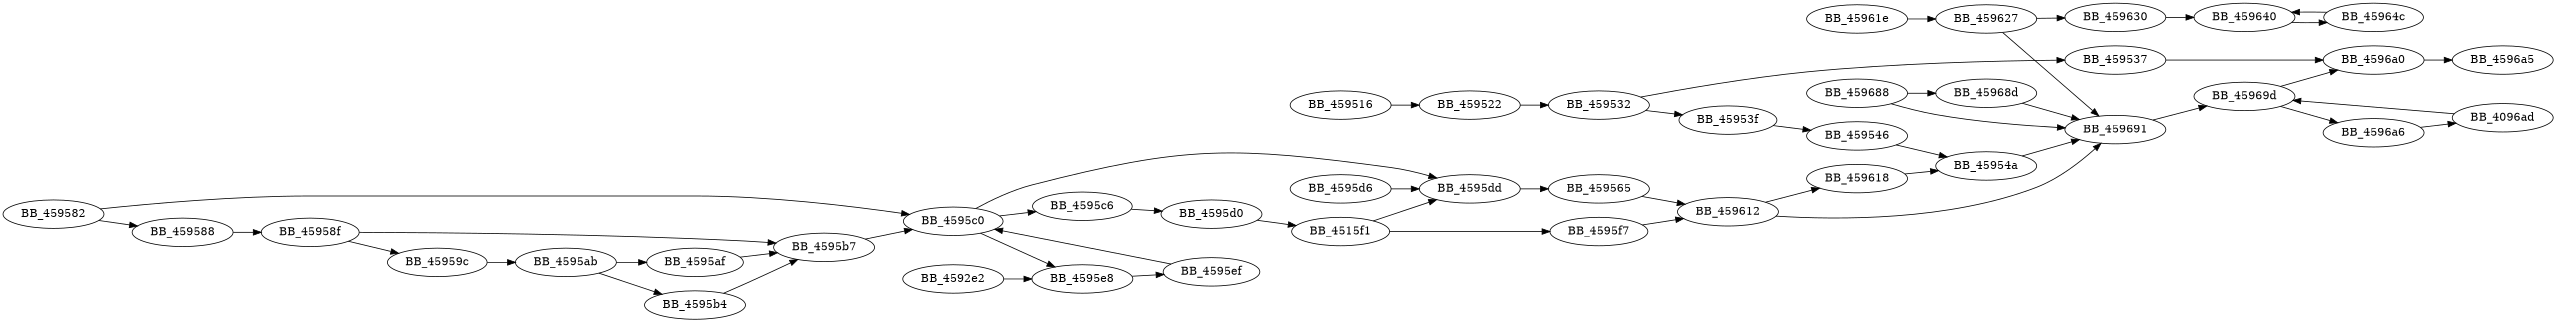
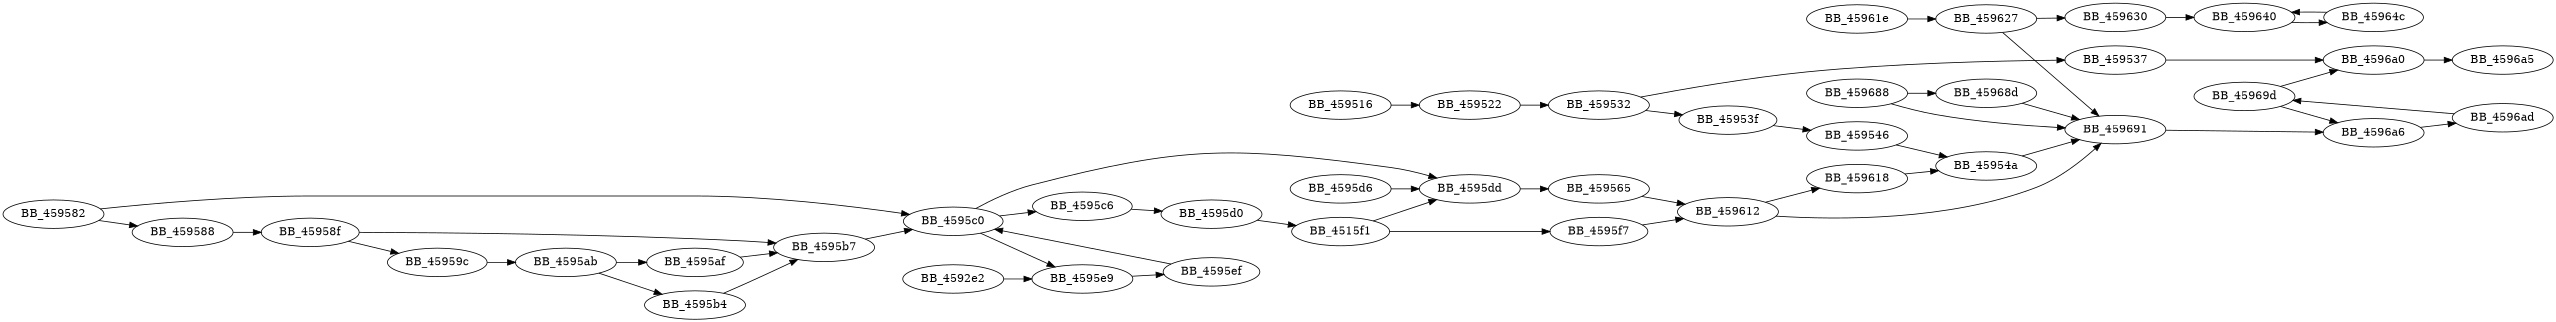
edge "BB_459691" -> "BB_45969d": now "BB_459691" -> "BB_4596a6"
node "BB_4096ad": label "BB_4096ad" -> "BB_4596ad"
node "BB_4595e8": label "BB_4595e8" -> "BB_4595e9"
